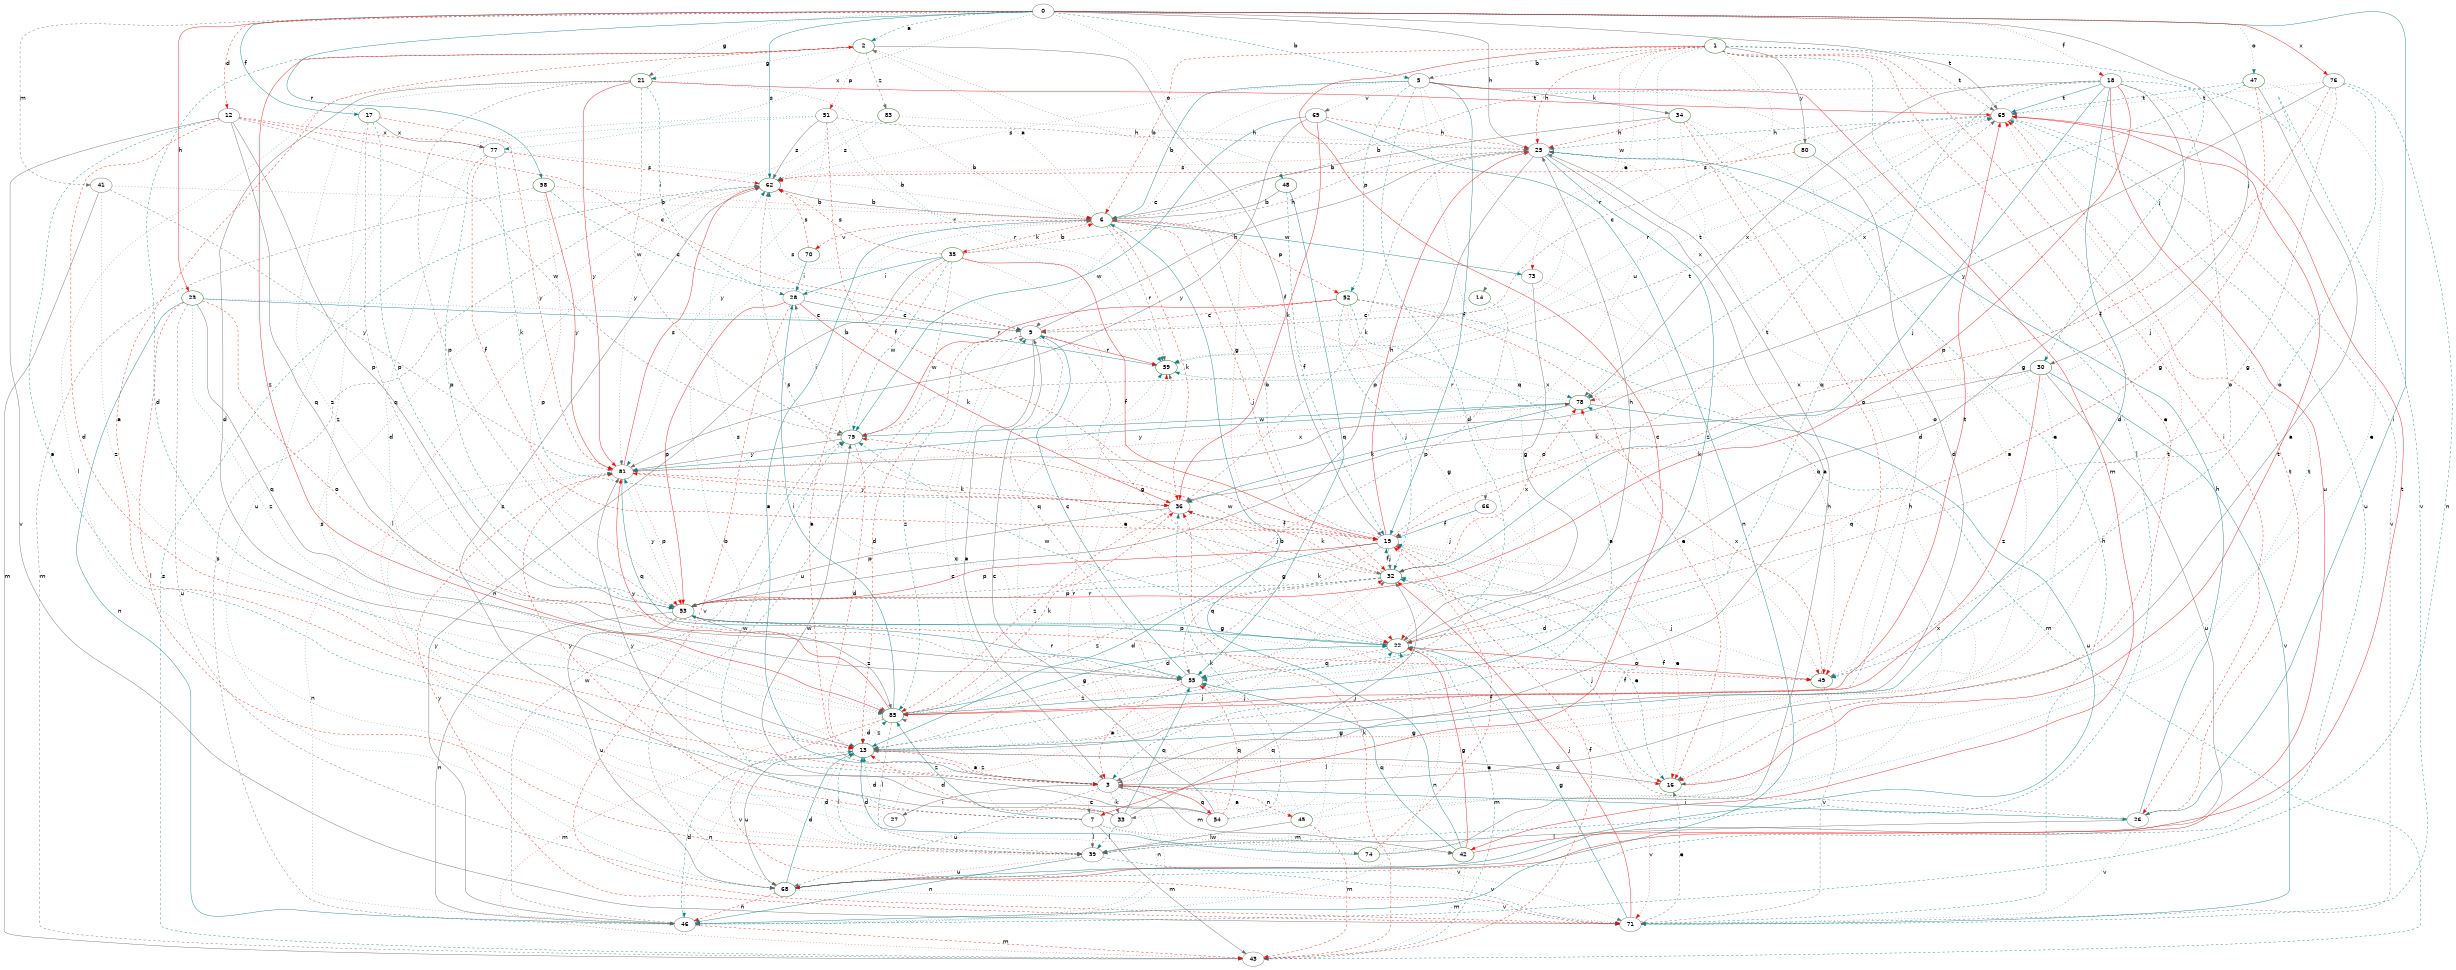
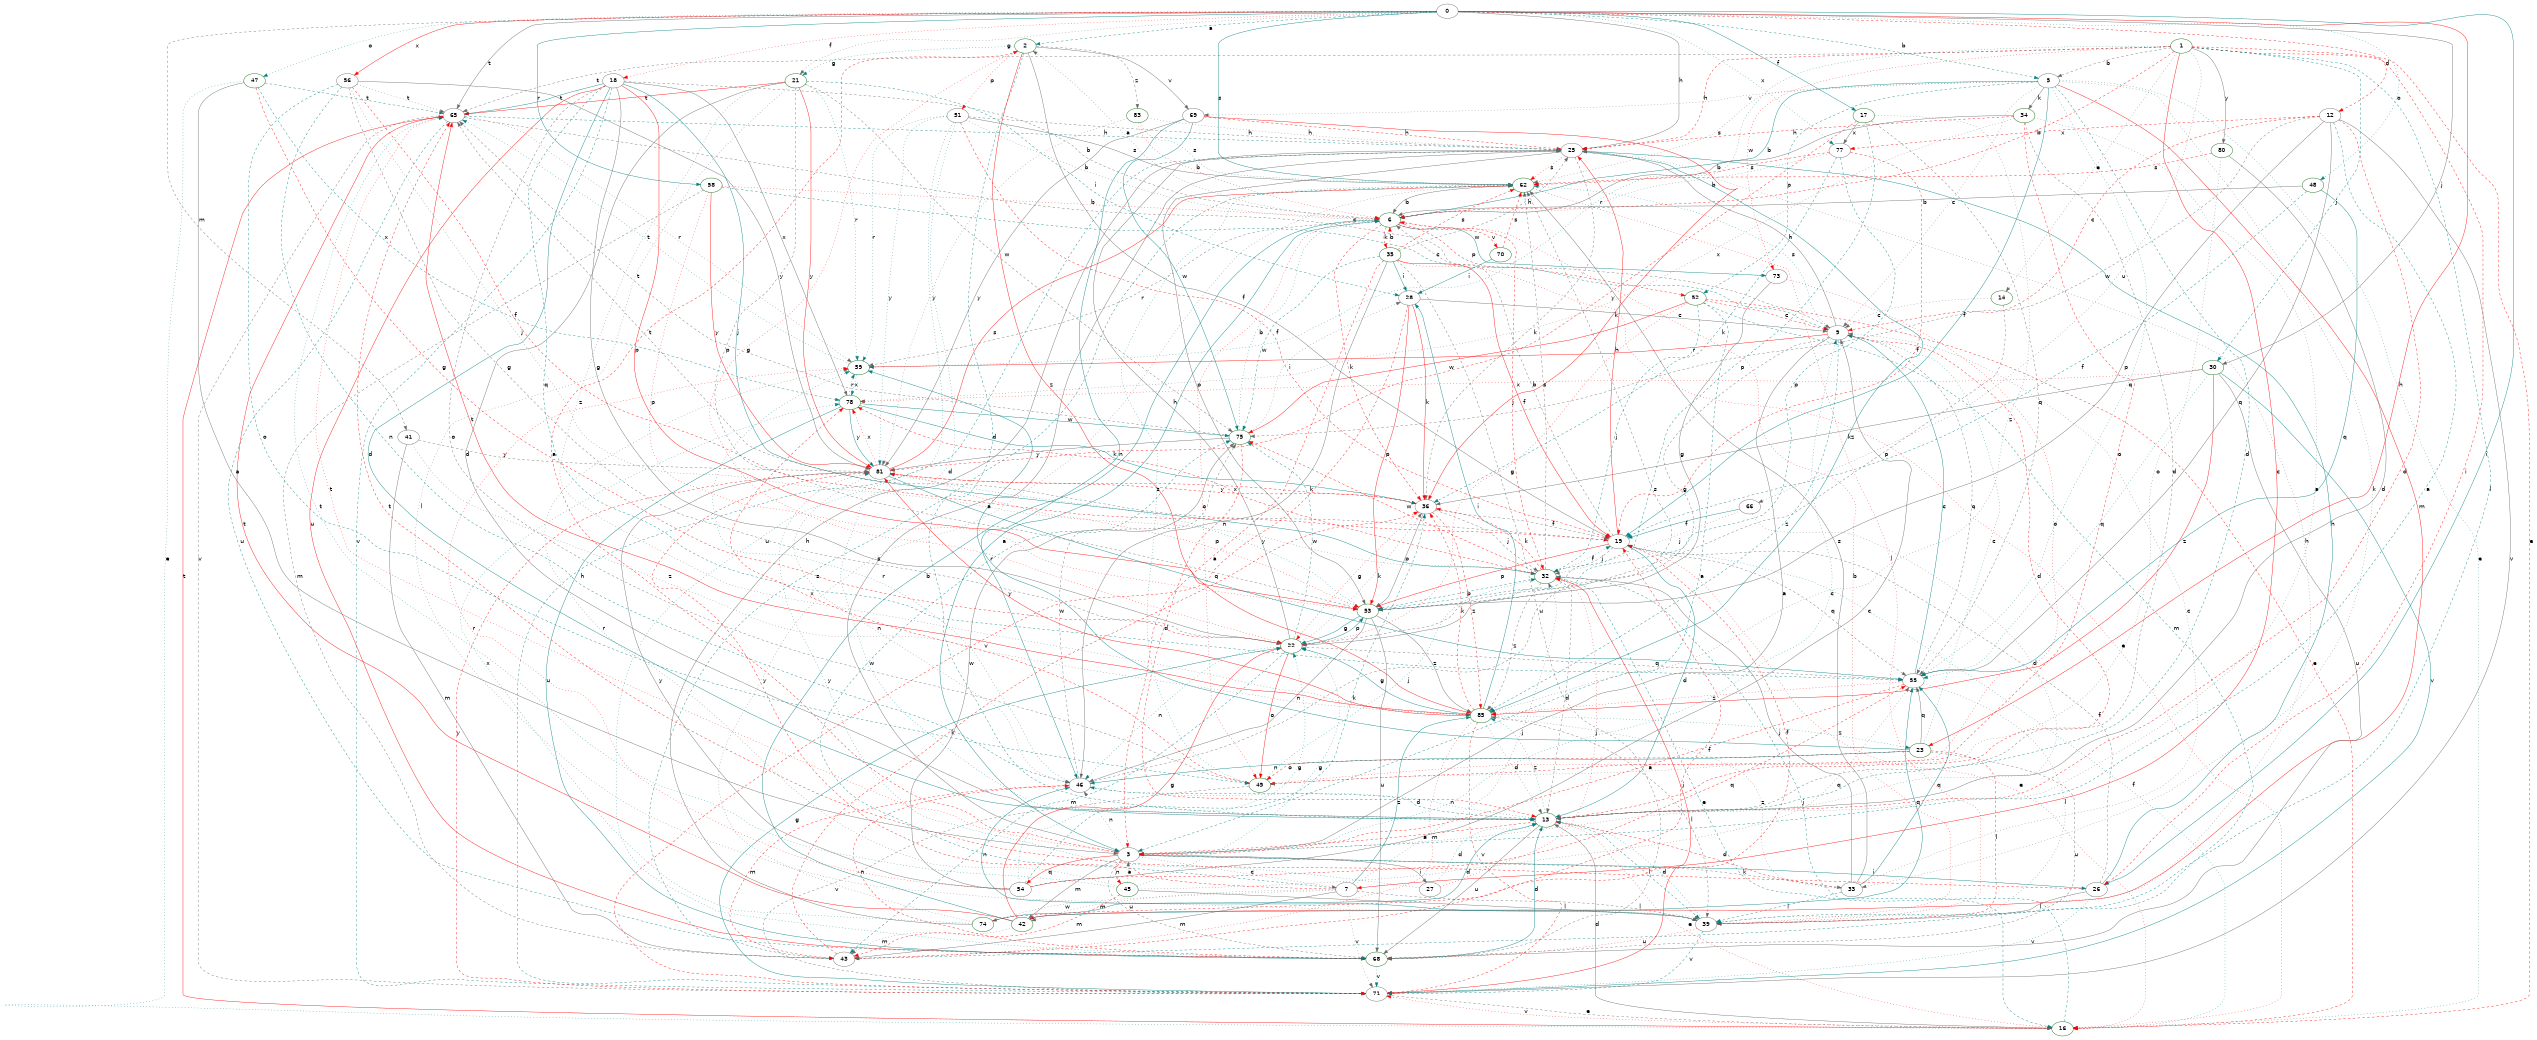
edge "2" -> "69": added, label "v"
node "76": label "76" -> "56"
edge "41" -> "6": now "51" -> "6"
edge "39" -> "6": color gray40 -> red
edge "23" -> "85": reversed
